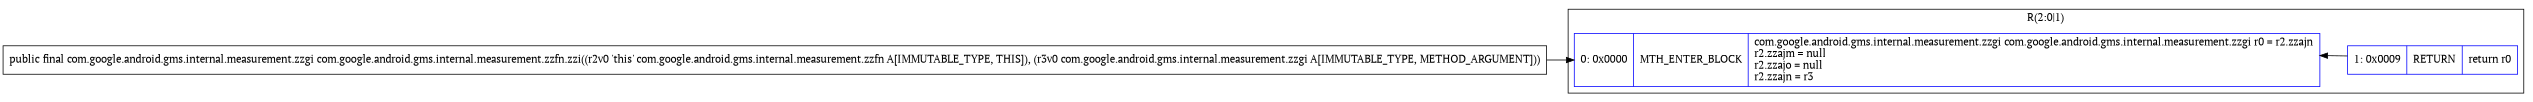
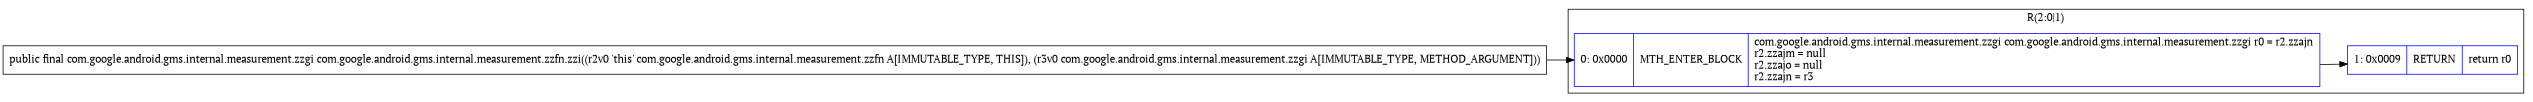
edge "1: 0x0009" -> "0: 0x0000": reversed
